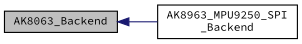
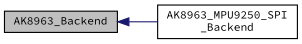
node "AK8063_Backend": label "AK8063_Backend" -> "AK8963_Backend"
